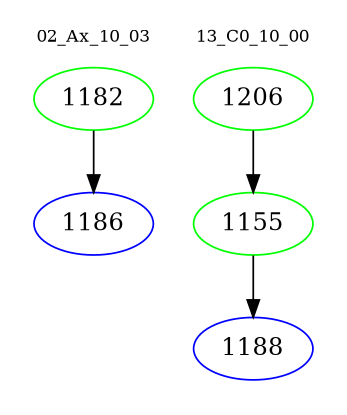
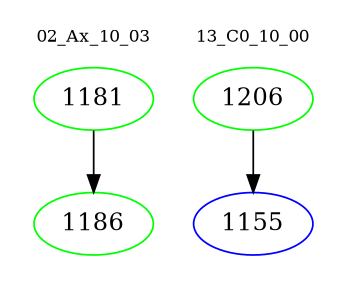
node "1182": label "1182" -> "1181"
node "1186": color blue -> green
node "1155": color green -> blue
node "1188": removed
